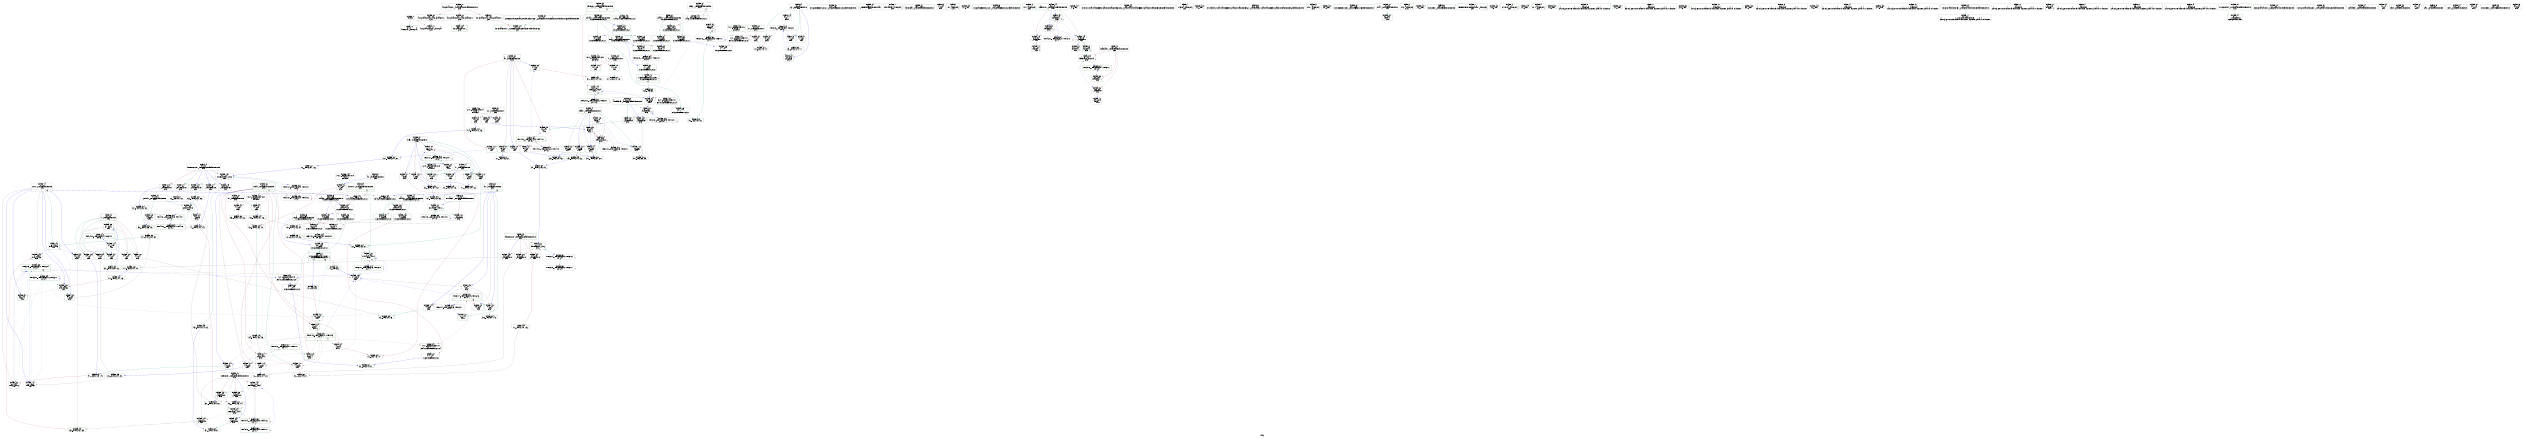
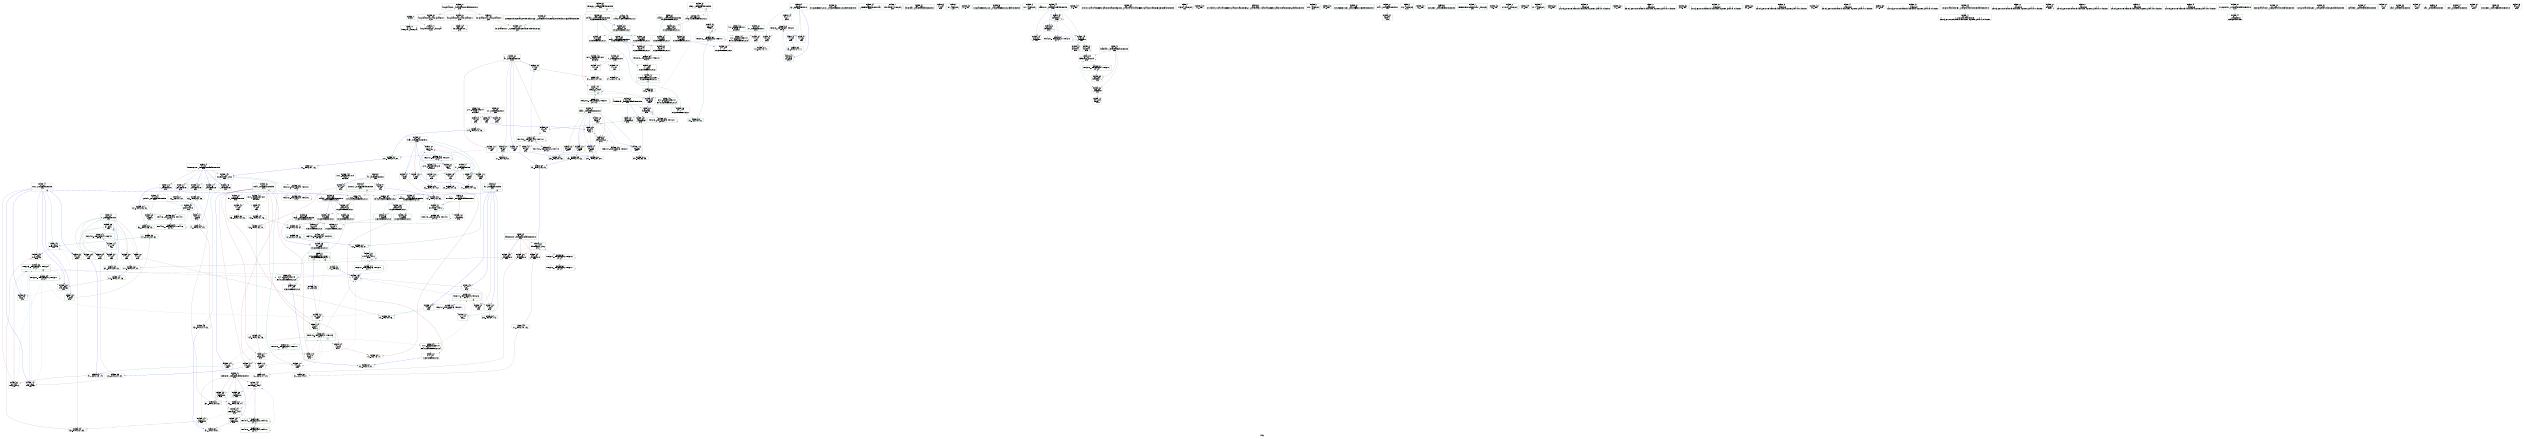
node "NodeID: 74": removed
node "NodeID: 199": text "main" -> "div"
node "NodeID: 97": added
